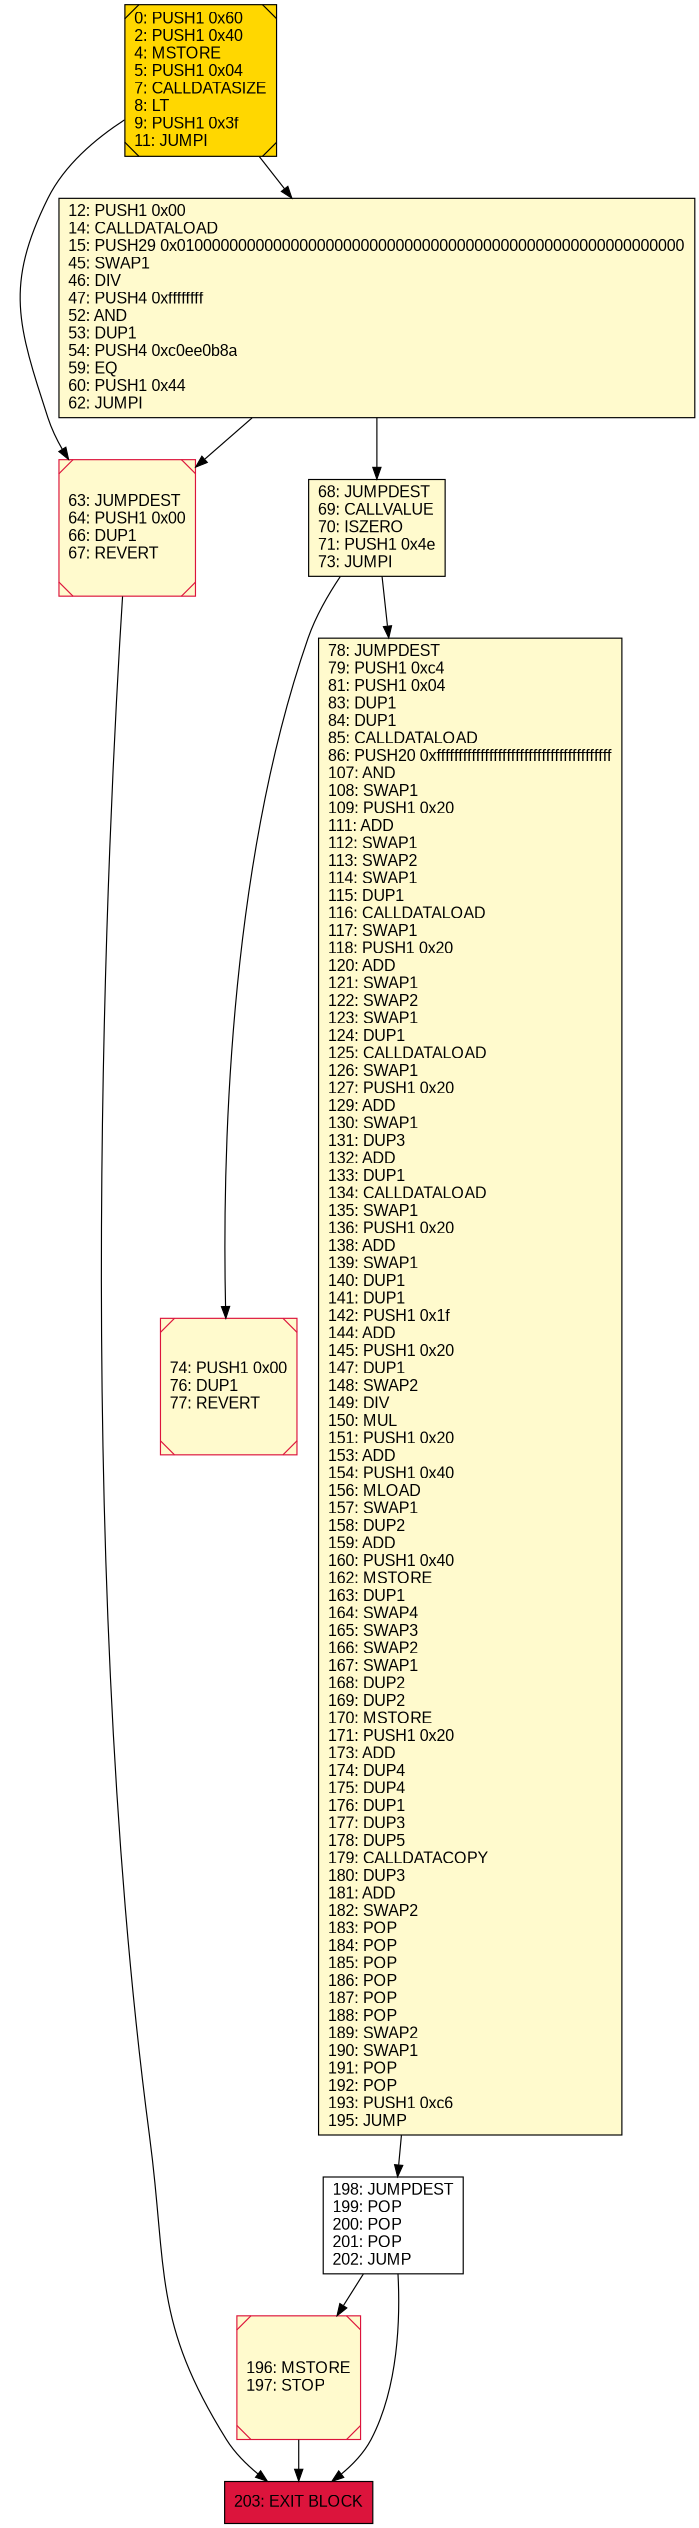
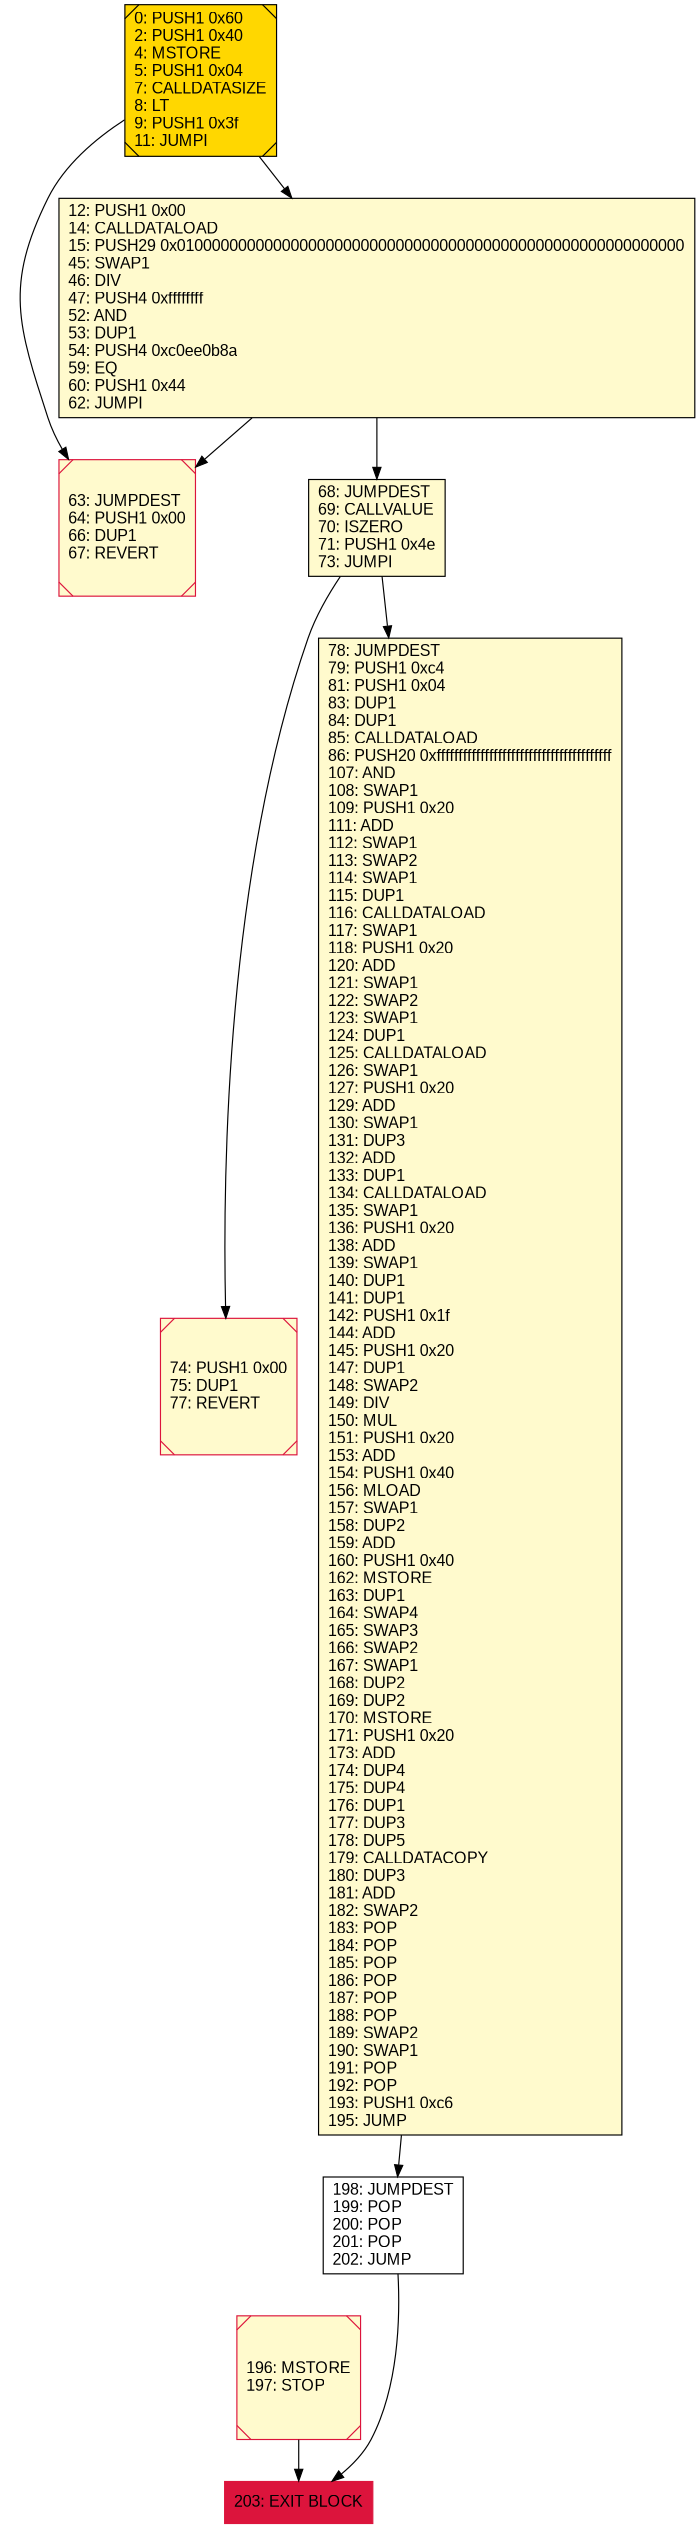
node "74: PUSH1 0x00 76: DUP1 77: REVERT": label "74: PUSH1 0x00 76: DUP1 77: REVERT" -> "74: PUSH1 0x00 75: DUP1 77: REVERT"
edge "63: JUMPDEST 64: PUSH1 0x00 66: DUP1 67: REVERT" -> "203: EXIT BLOCK": removed
edge "198: JUMPDEST 199: POP 200: POP 201: POP 202: JUMP" -> "196: MSTORE 197: STOP": removed
node "203: EXIT BLOCK": color black -> crimson
